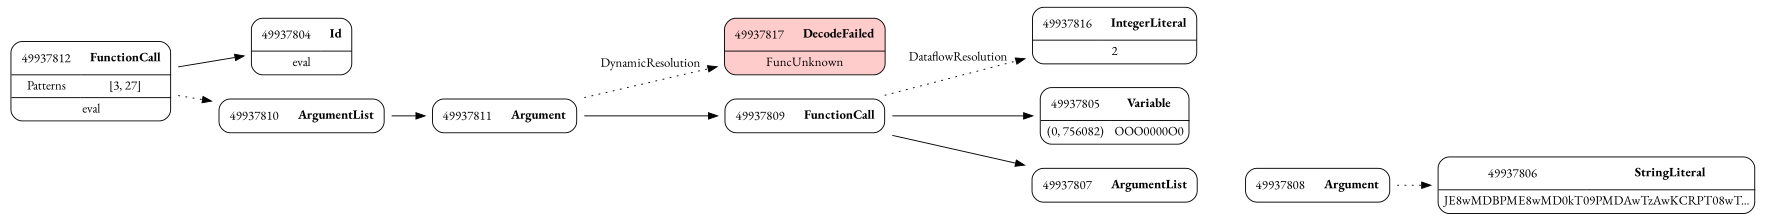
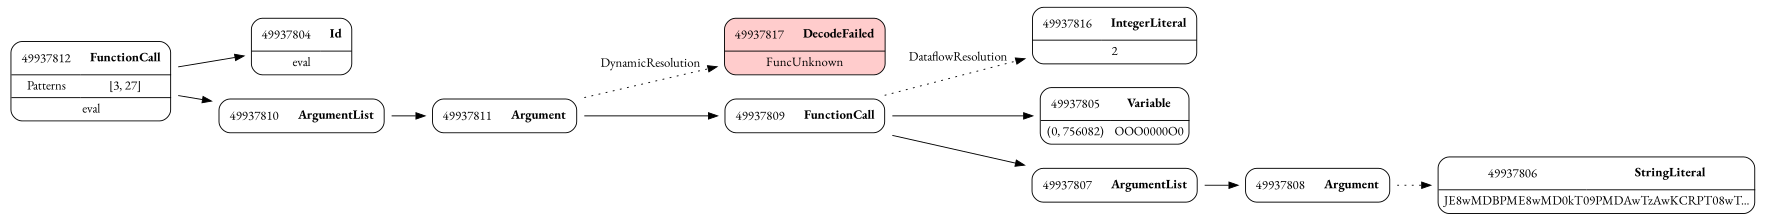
edge "49937812" -> "49937810": style dotted -> solid
edge "49937807" -> "49937808": added
